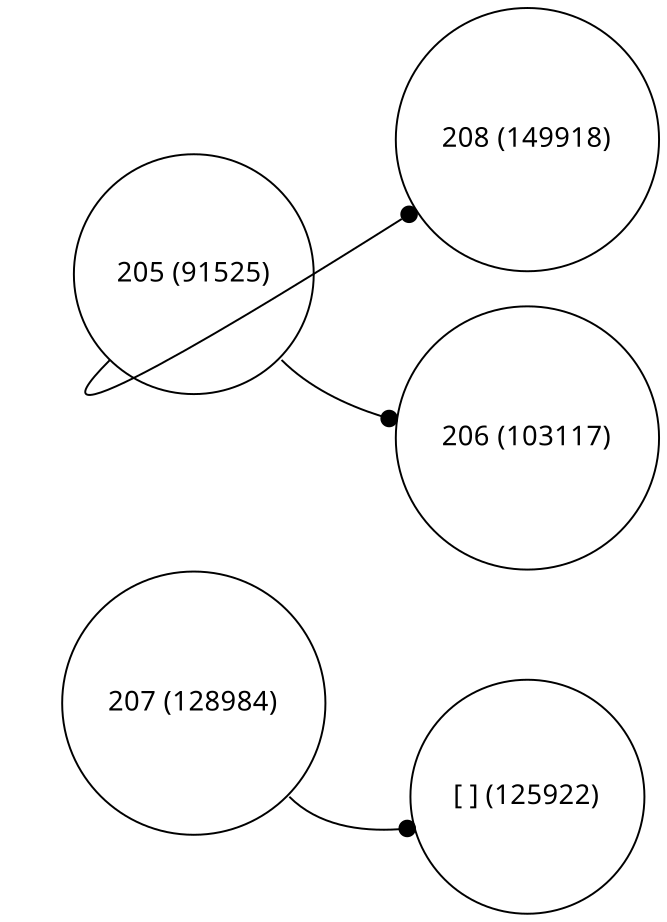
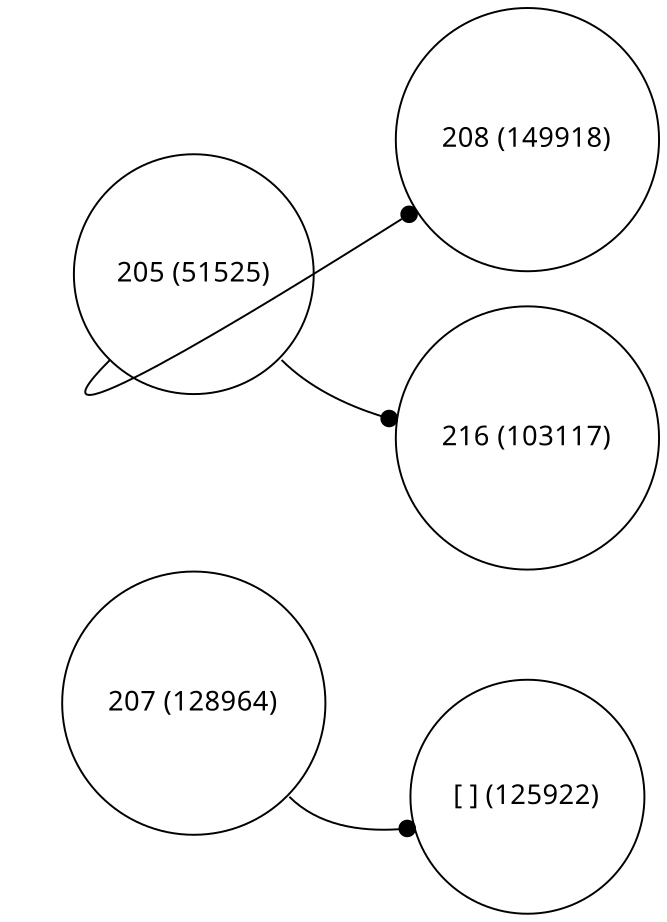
node "205 (91525)": label "205 (91525)" -> "205 (51525)"
node "206 (103117)": label "206 (103117)" -> "216 (103117)"
node "207 (128984)": label "207 (128984)" -> "207 (128964)"
